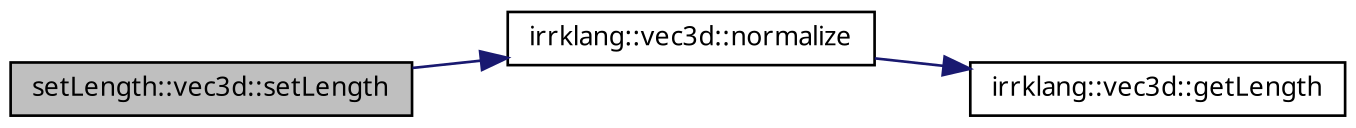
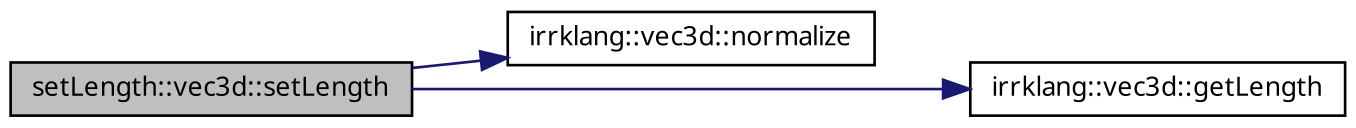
edge "irrklang::vec3d::normalize" -> "irrklang::vec3d::getLength": now "setLength::vec3d::setLength" -> "irrklang::vec3d::getLength"
